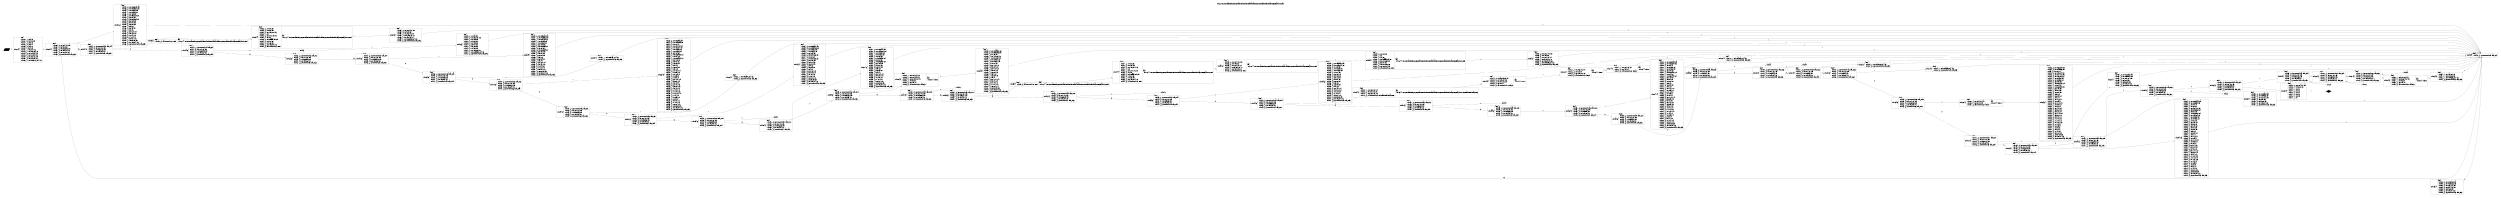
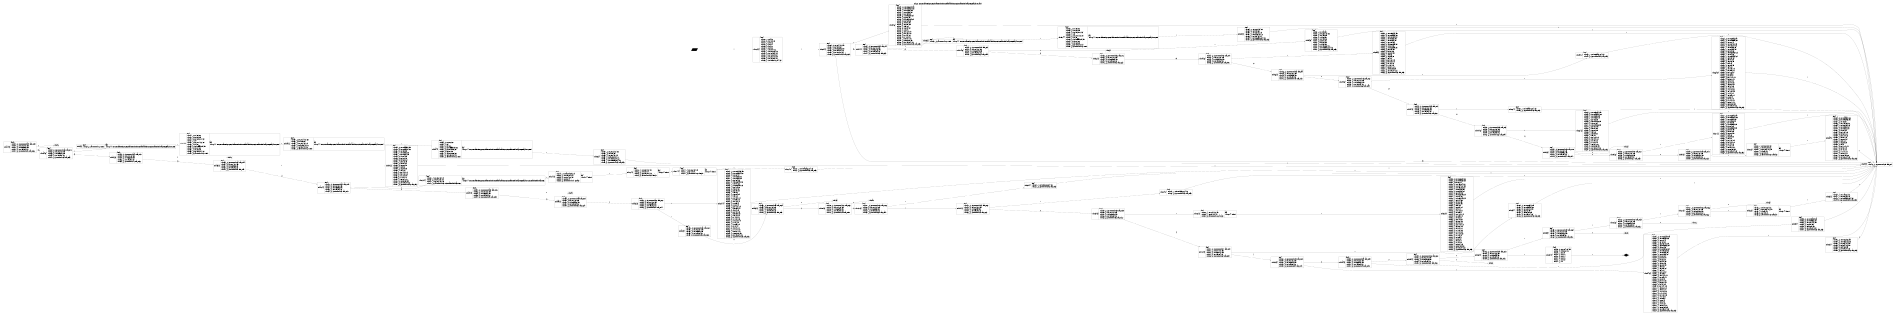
edge "0x4019fb [25]" -> "0x401a14 [25]": removed, label "16"
